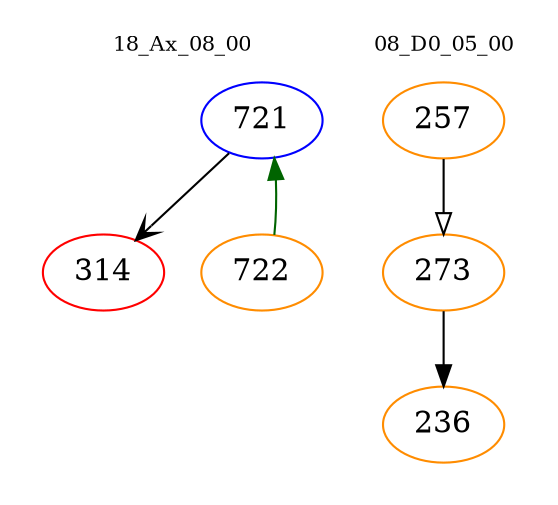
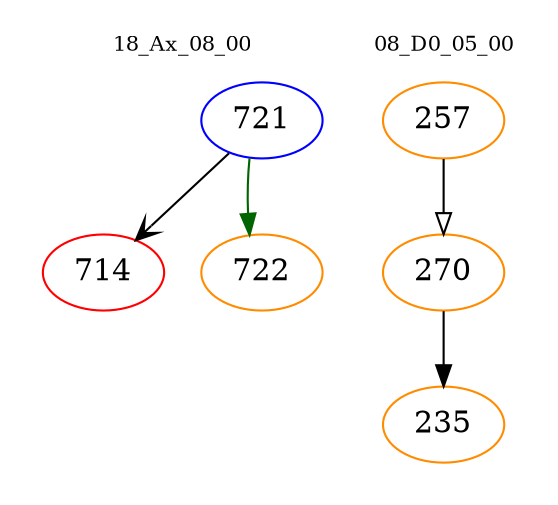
edge "722" -> "721": reversed
node "314": label "314" -> "714"
node "273": label "273" -> "270"
node "236": label "236" -> "235"
